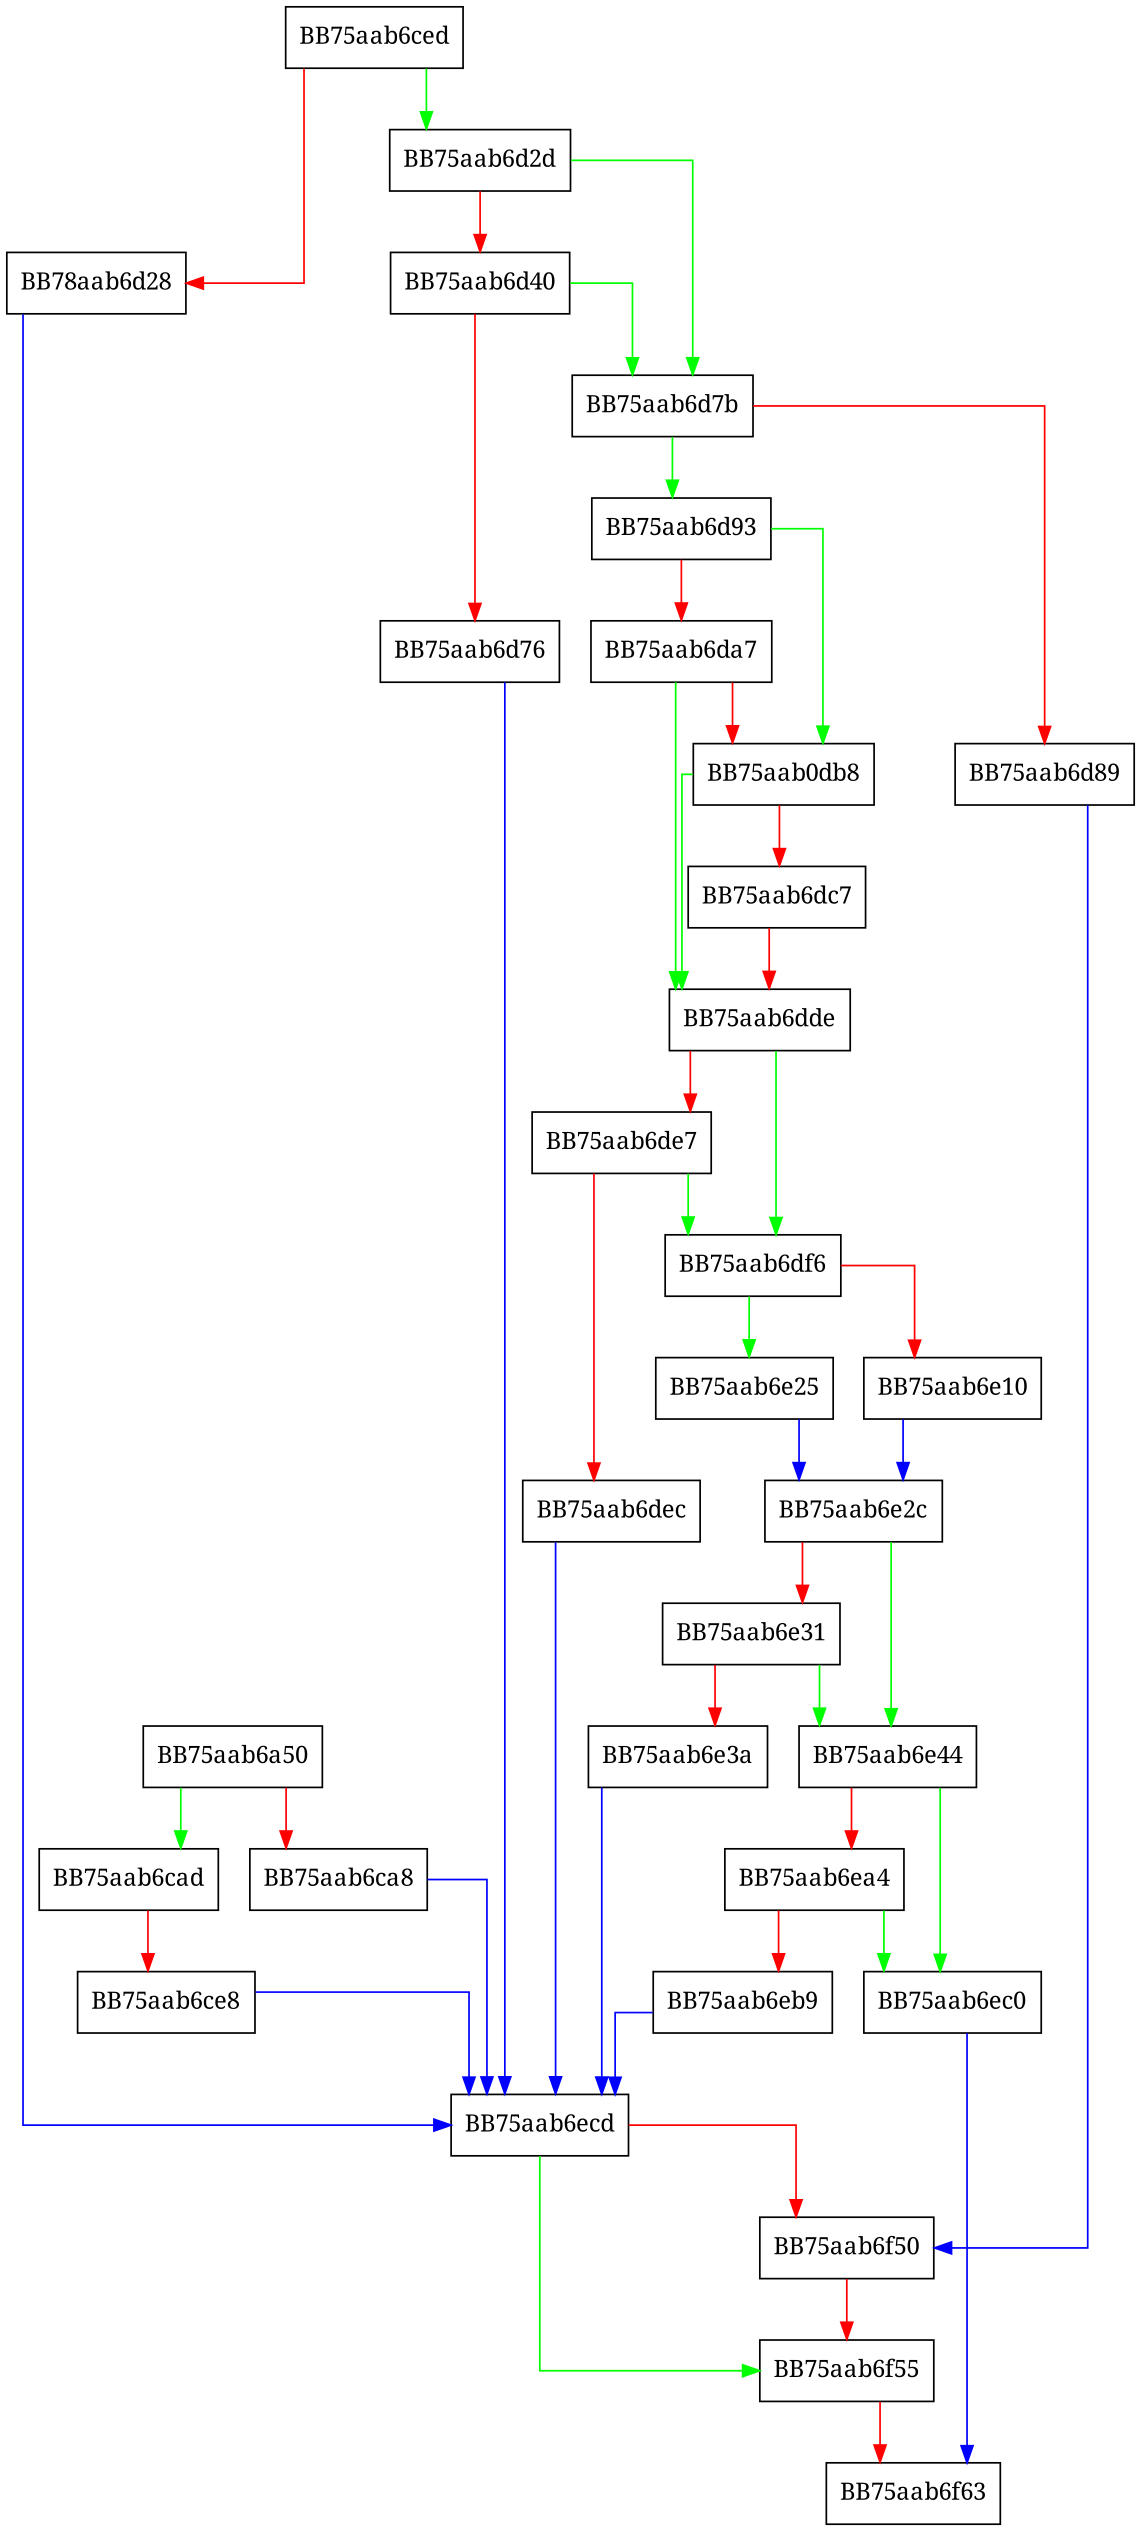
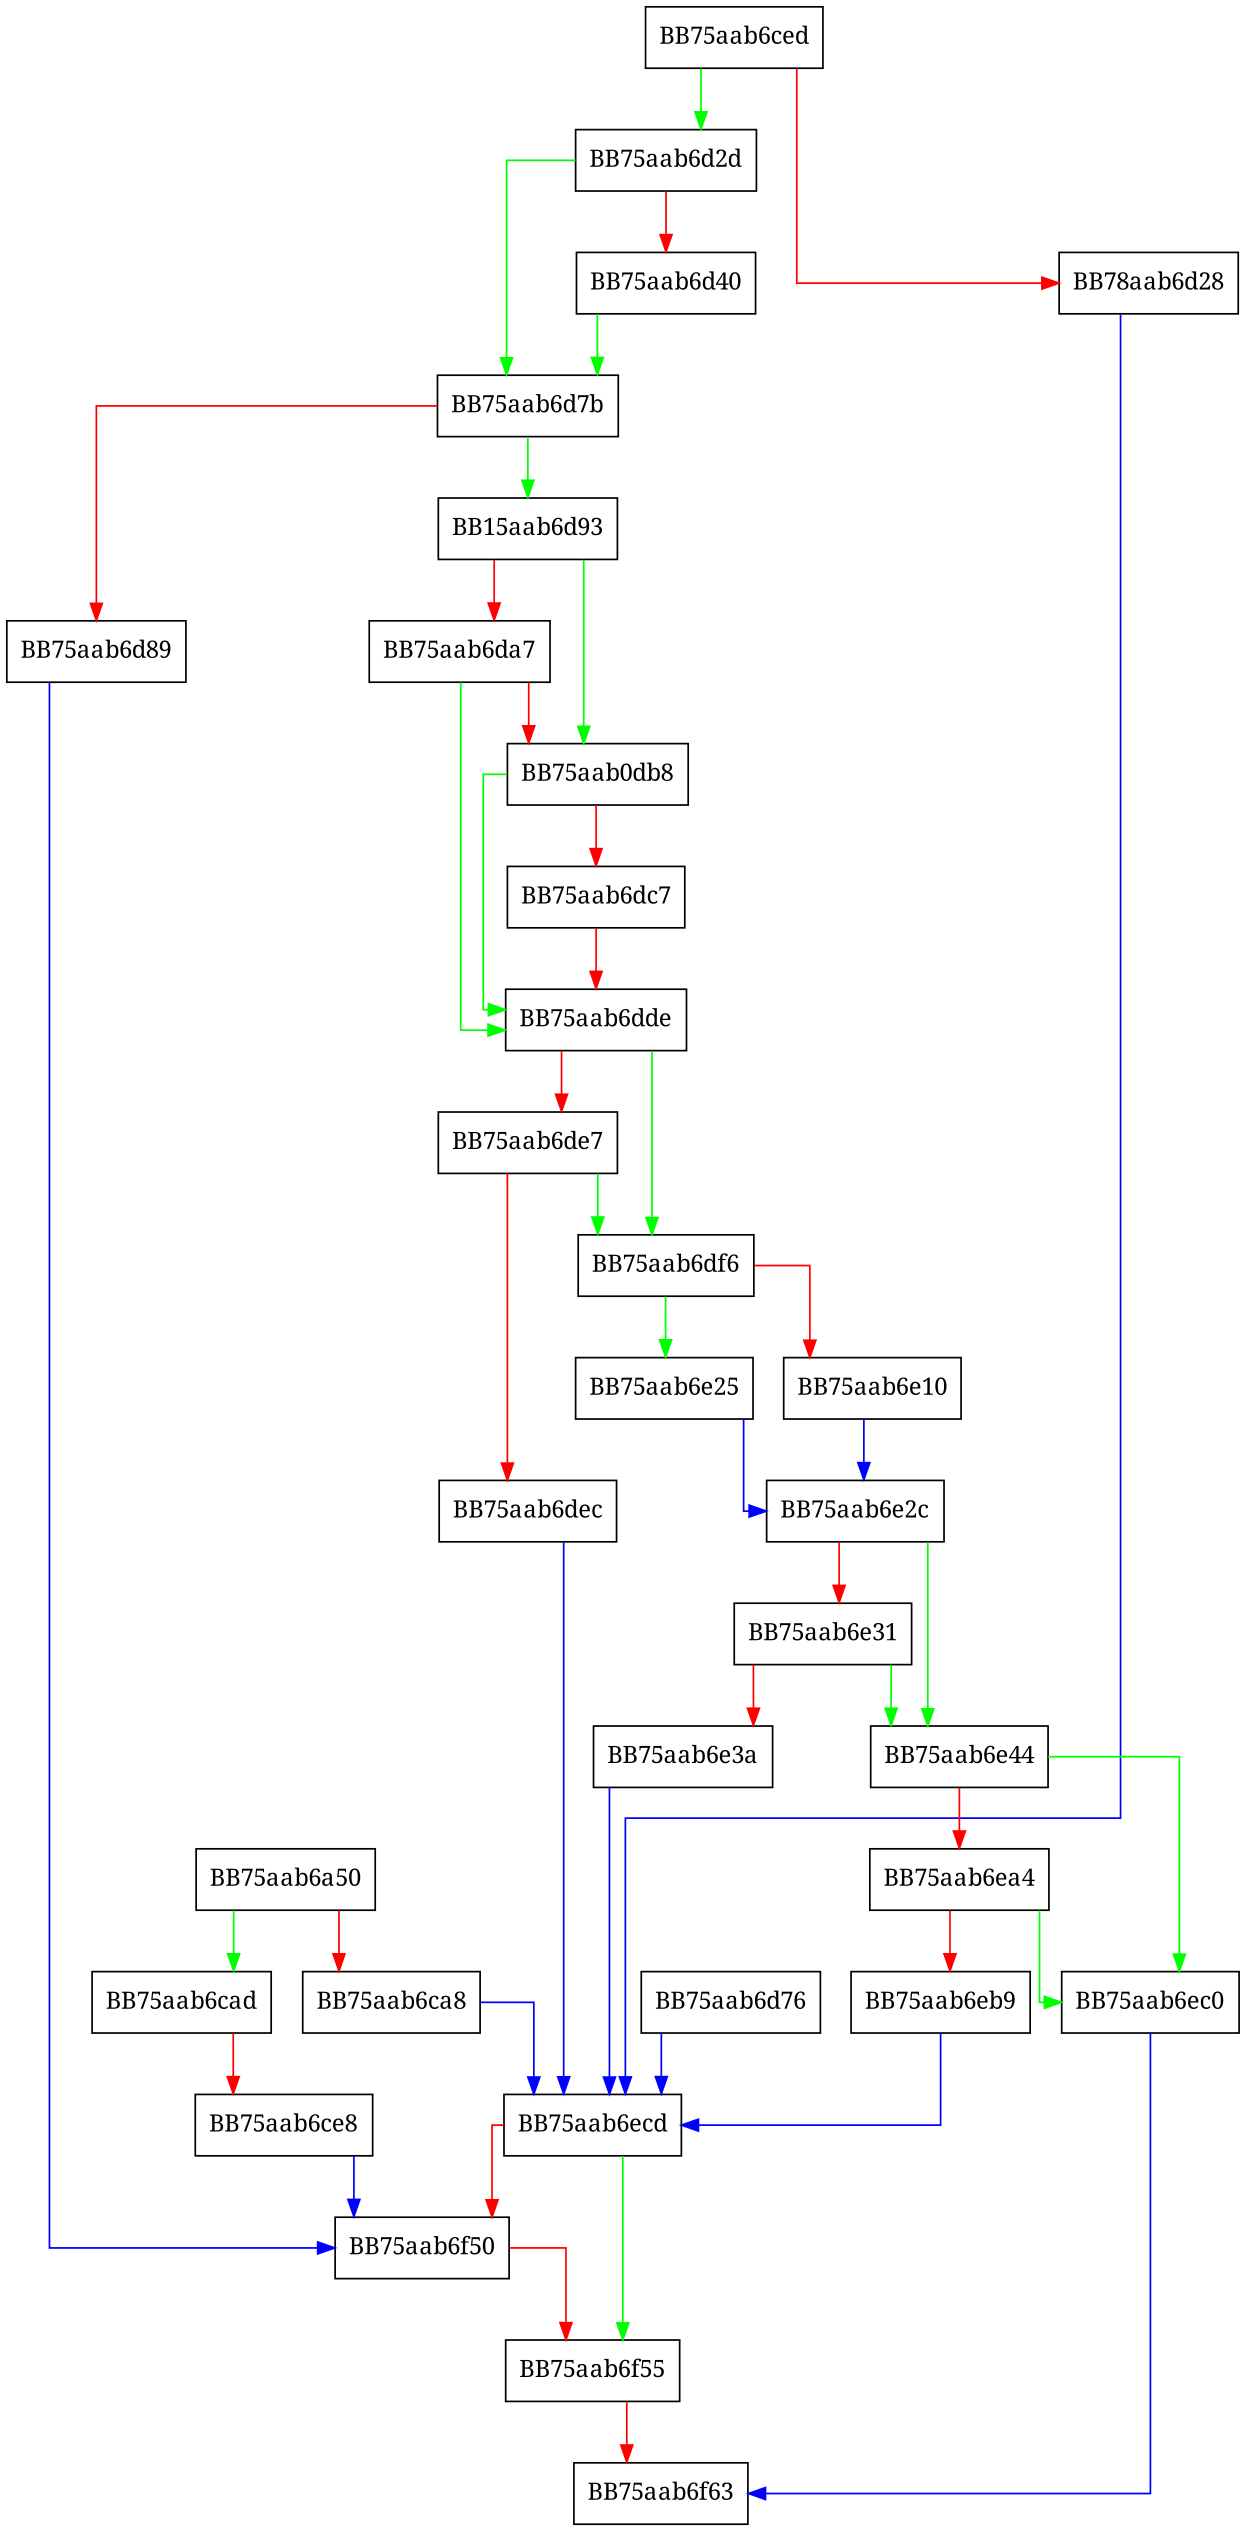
edge "BB75aab6d40" -> "BB75aab6d76": removed
node "BB75aab6d93": label "BB75aab6d93" -> "BB15aab6d93"
edge "BB75aab6ce8" -> "BB75aab6ecd": now "BB75aab6ce8" -> "BB75aab6f50"
